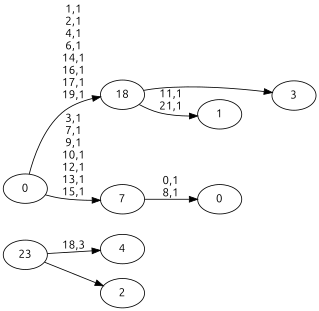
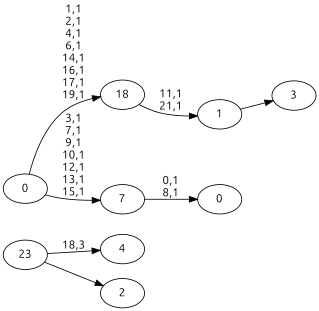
edge "18" -> "3": now "1" -> "3"
